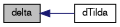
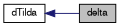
edge "dTilda" -> "delta": reversed
